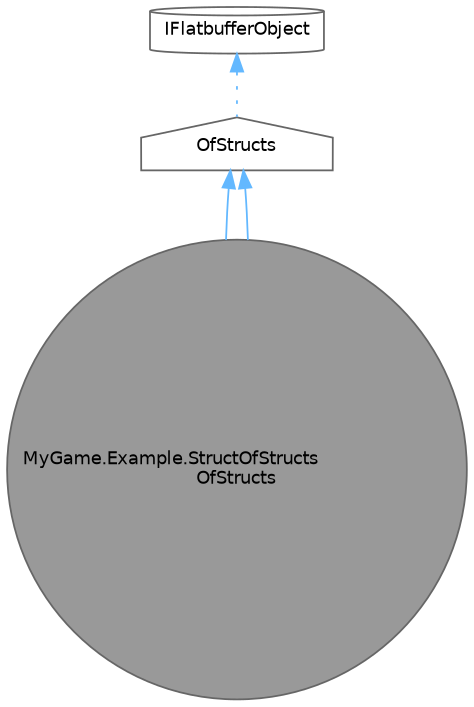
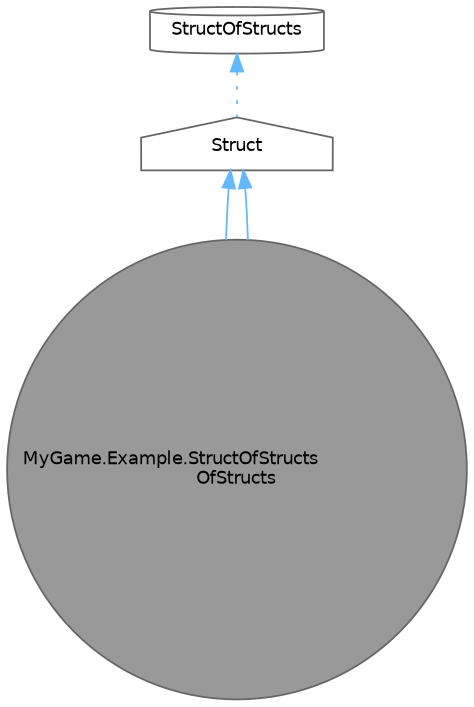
node "IFlatbufferObject": label "IFlatbufferObject" -> "StructOfStructs"
node "OfStructs": label "OfStructs" -> "Struct"
